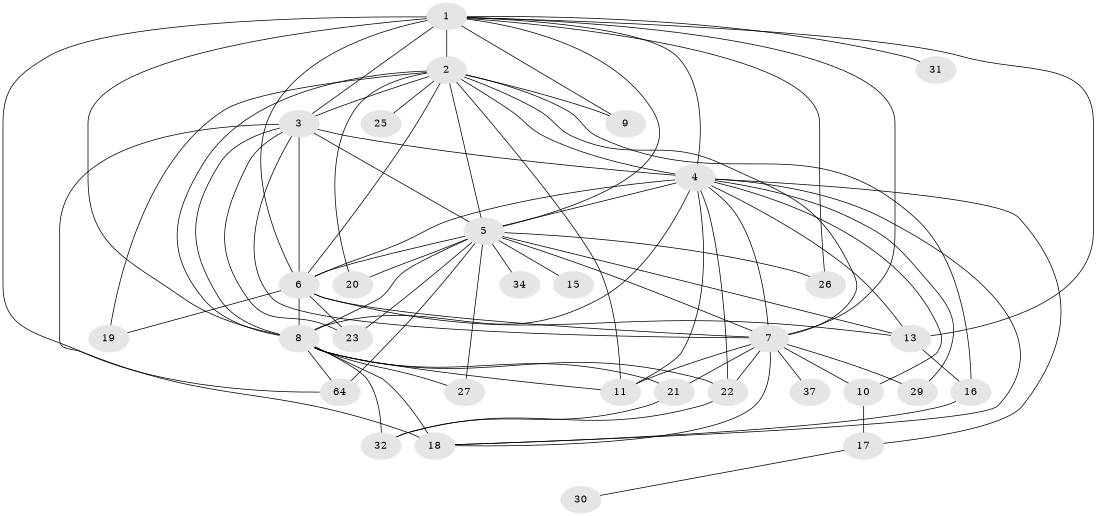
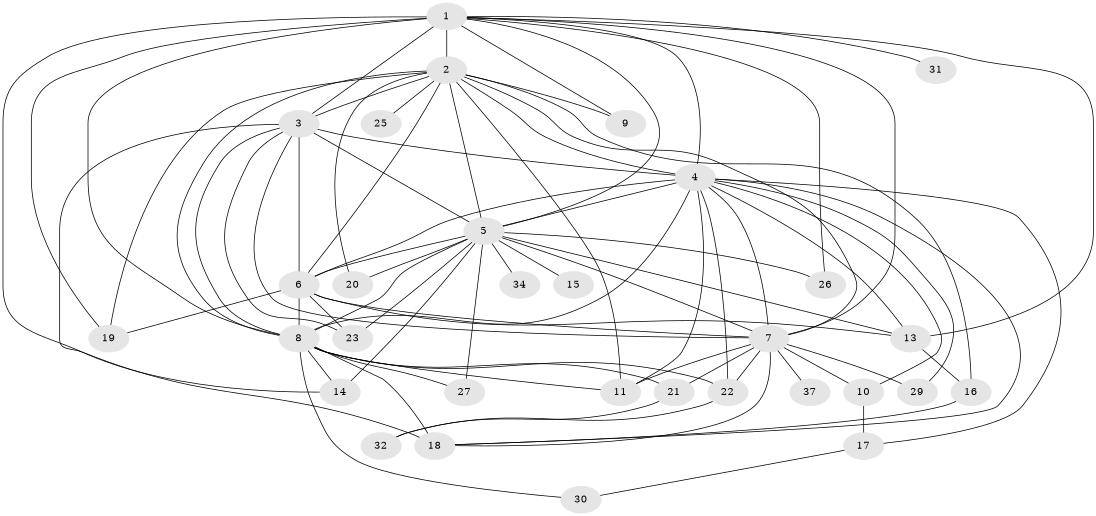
edge "1" -- "6": now "1" -- "19"
edge "8" -- "32": now "8" -- "30"
node "64": label "64" -> "14"
